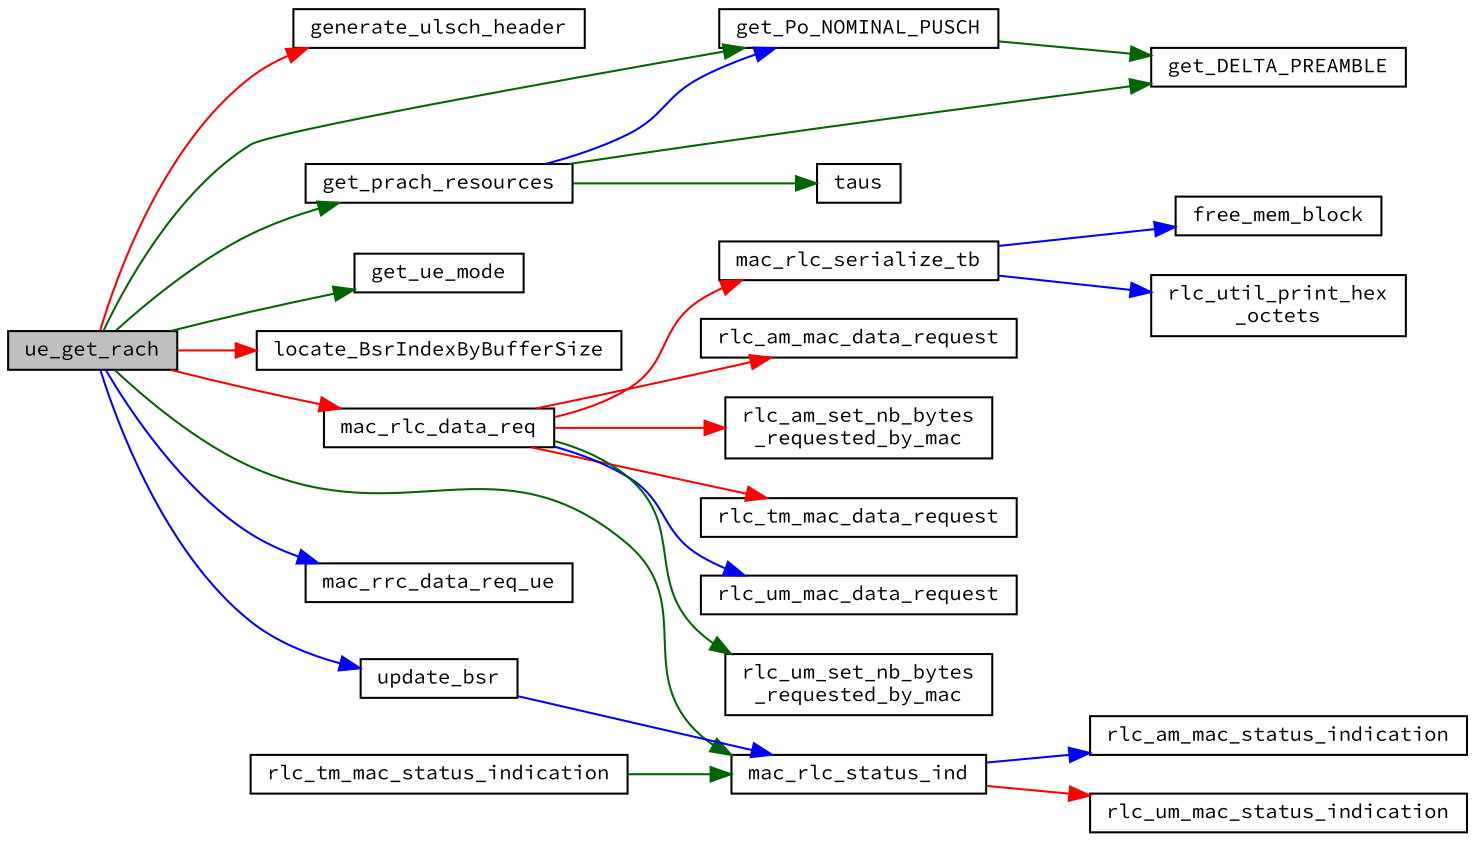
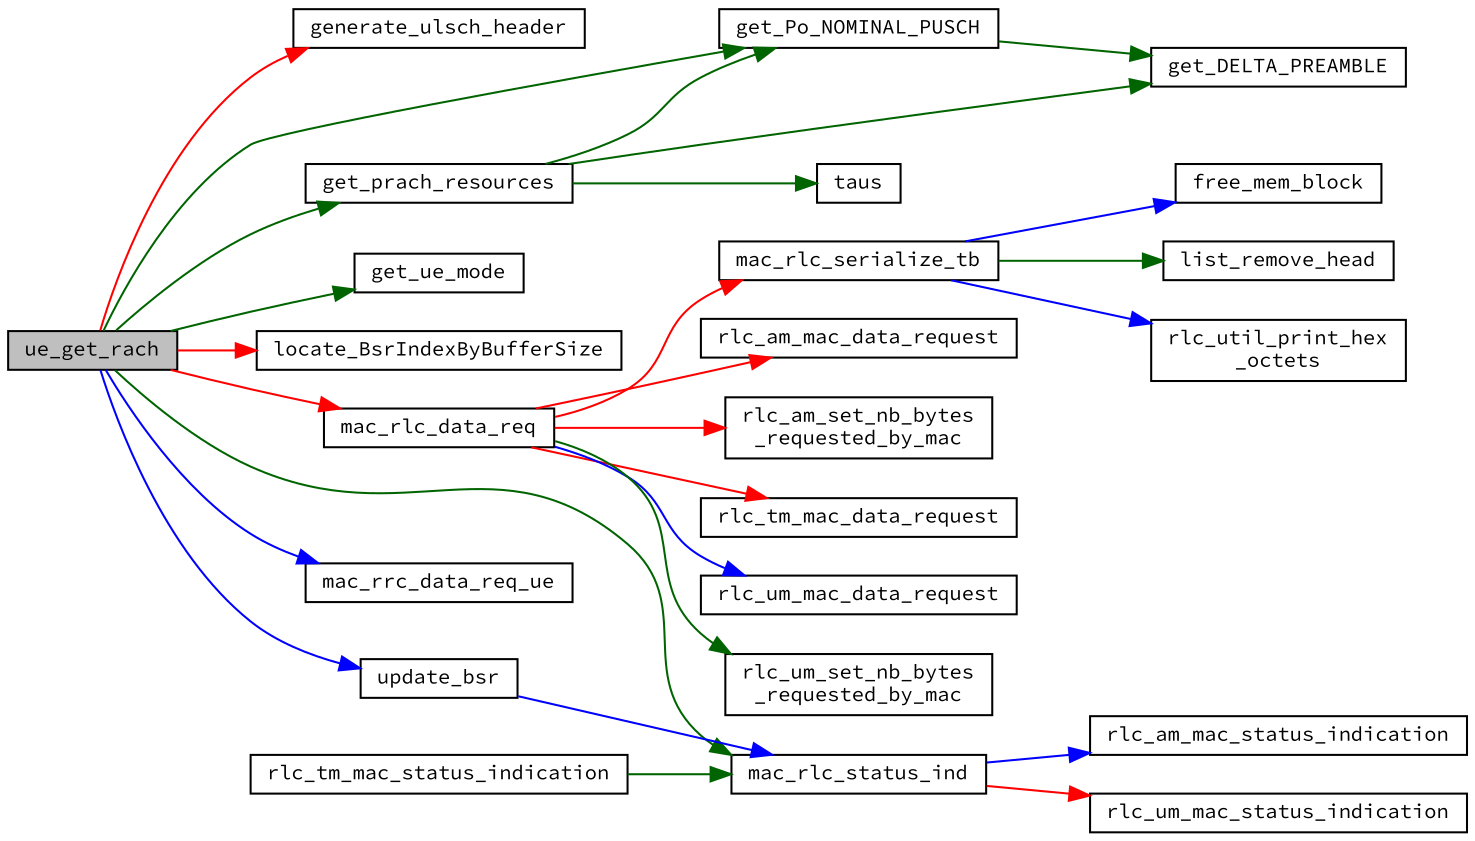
edge "get_prach_resources" -> "get_Po_NOMINAL_PUSCH": color blue -> darkgreen
node "list_remove_head": added
